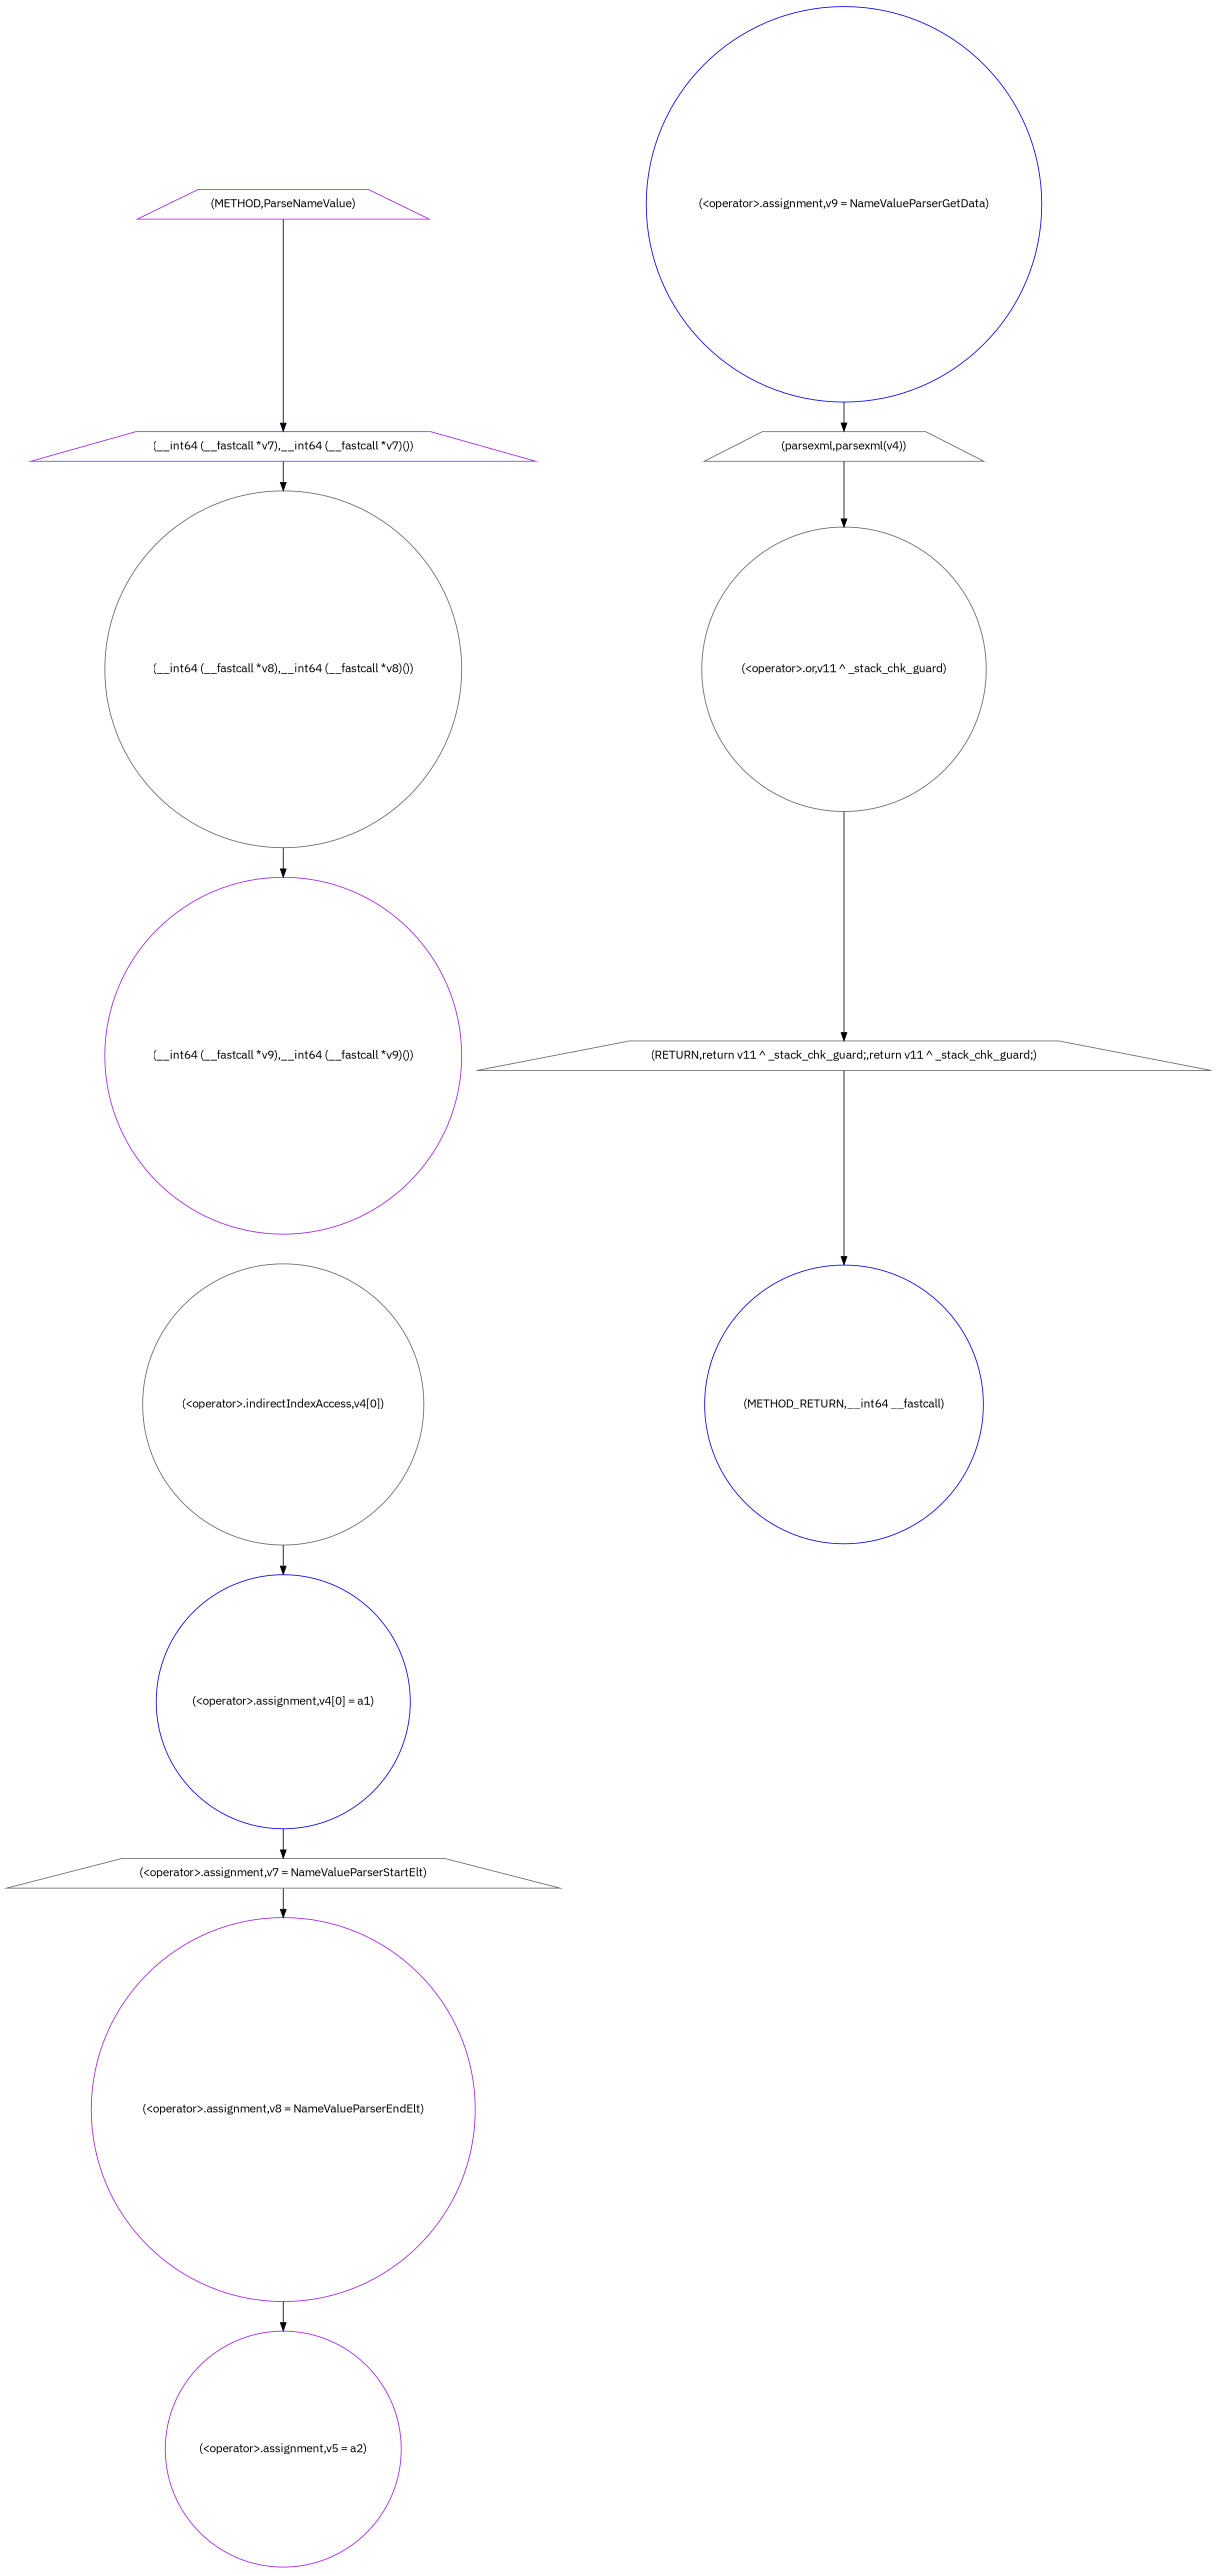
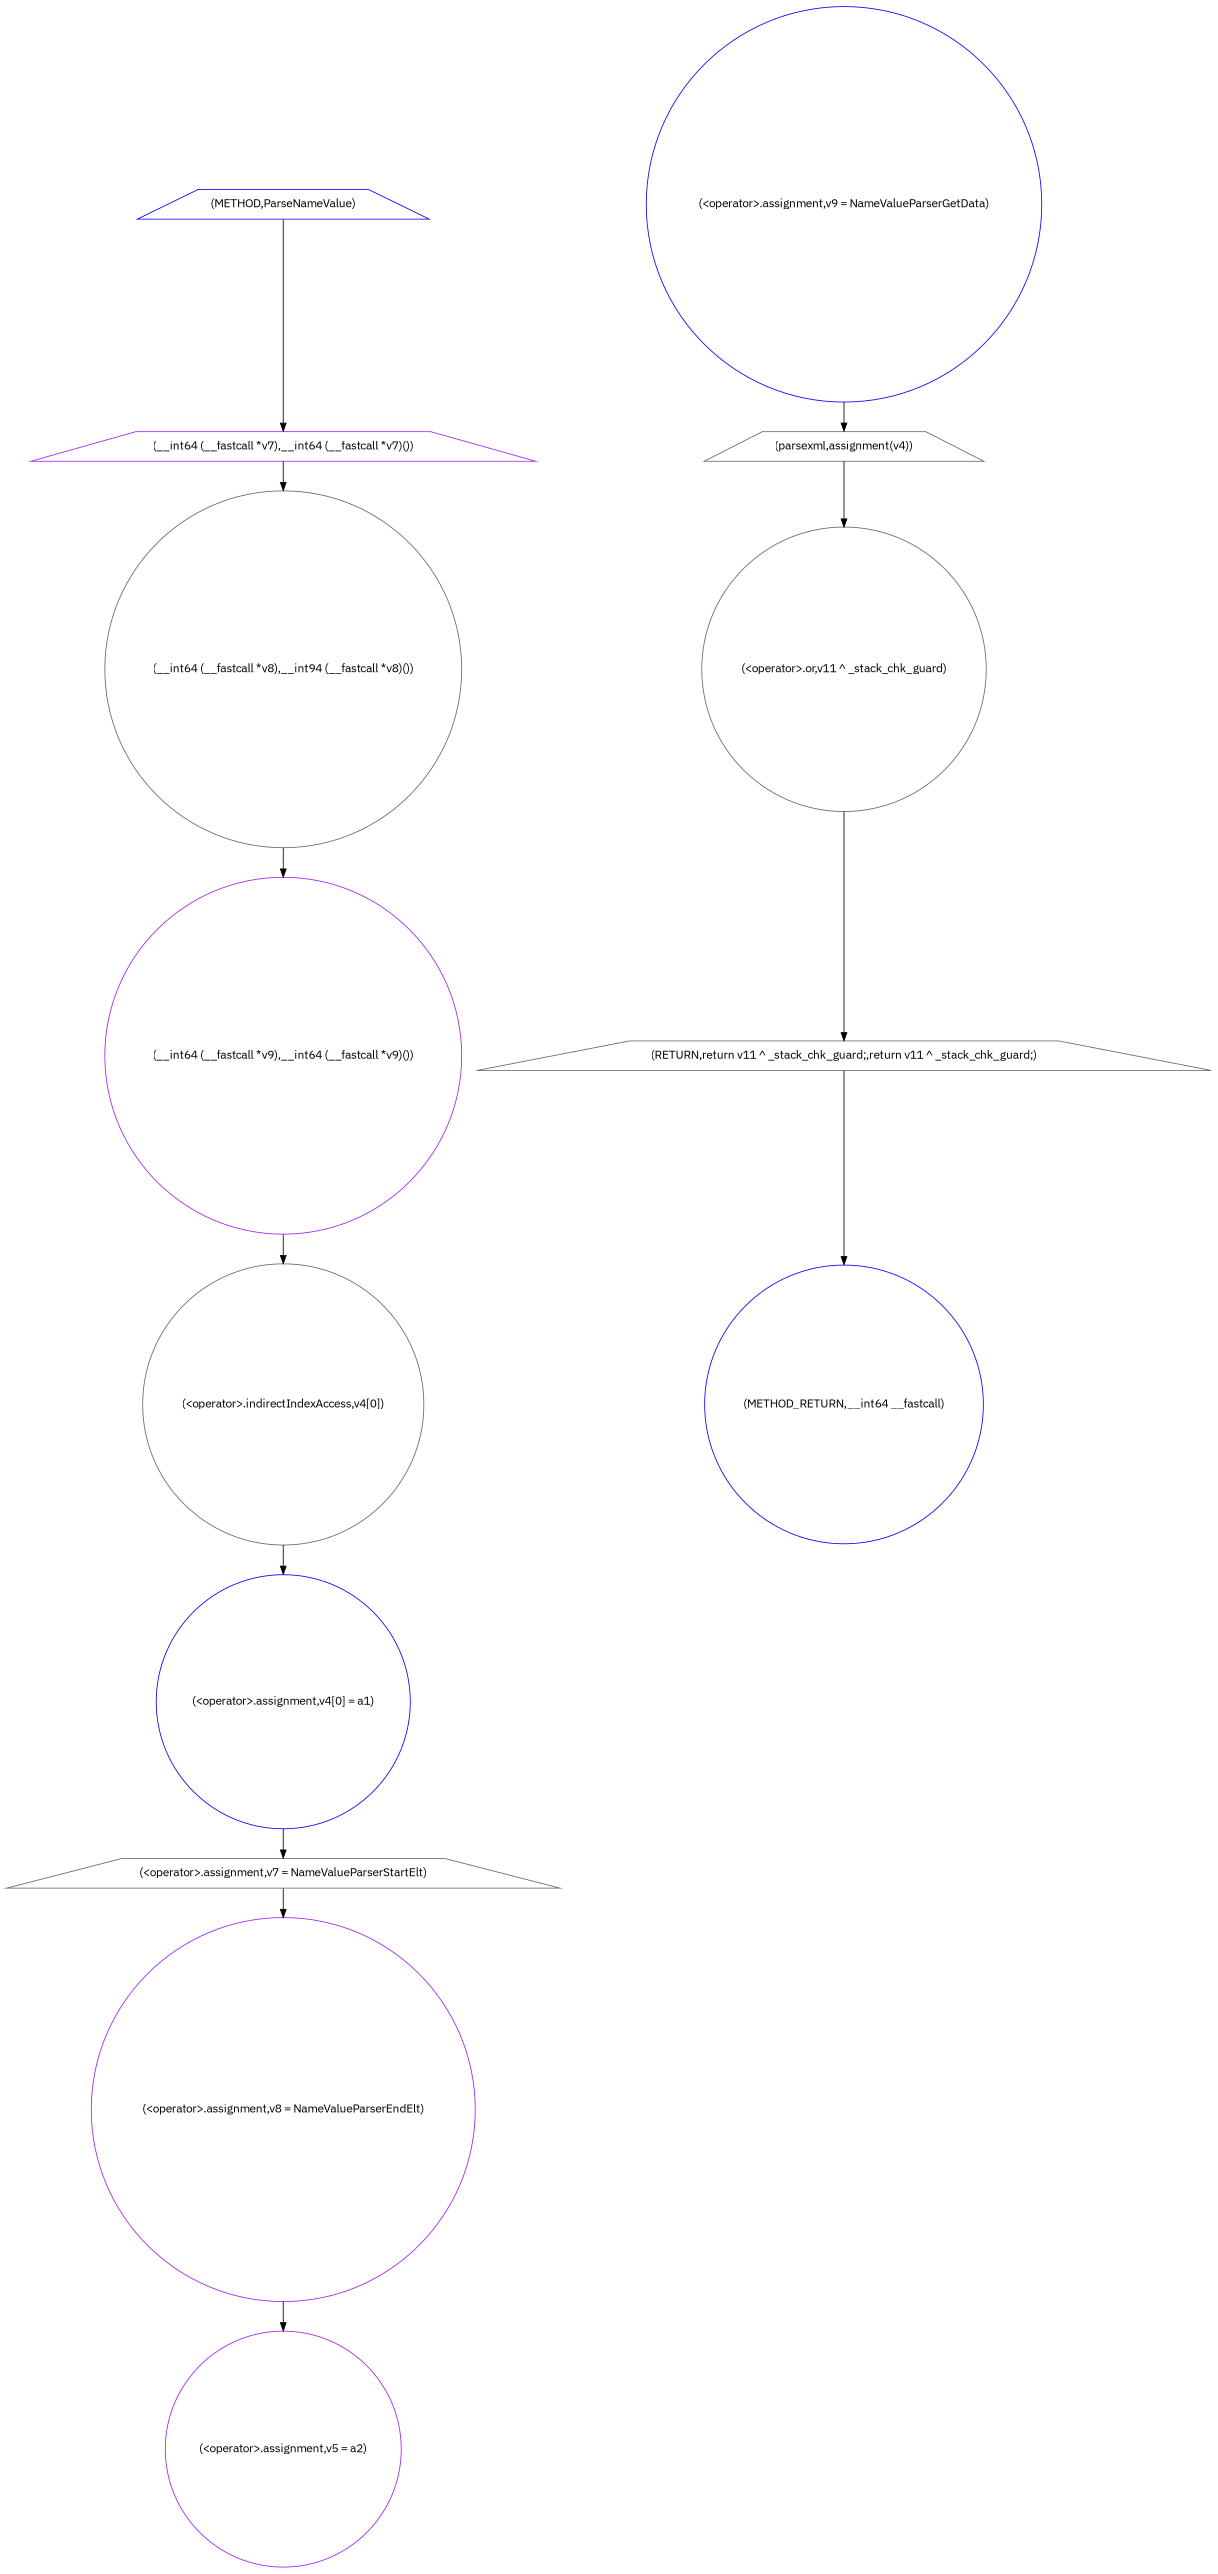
node "(METHOD,ParseNameValue)": color purple -> blue
node "(parsexml,parsexml(v4))": label "(parsexml,parsexml(v4))" -> "(parsexml,assignment(v4))"
node "(__int64 (__fastcall *v8),__int64 (__fastcall *v8)())": label "(__int64 (__fastcall *v8),__int64 (__fastcall *v8)())" -> "(__int64 (__fastcall *v8),__int94 (__fastcall *v8)())"
edge "(__int64 (__fastcall *v9),__int64 (__fastcall *v9)())" -> "(<operator>.indirectIndexAccess,v4[0])": added
